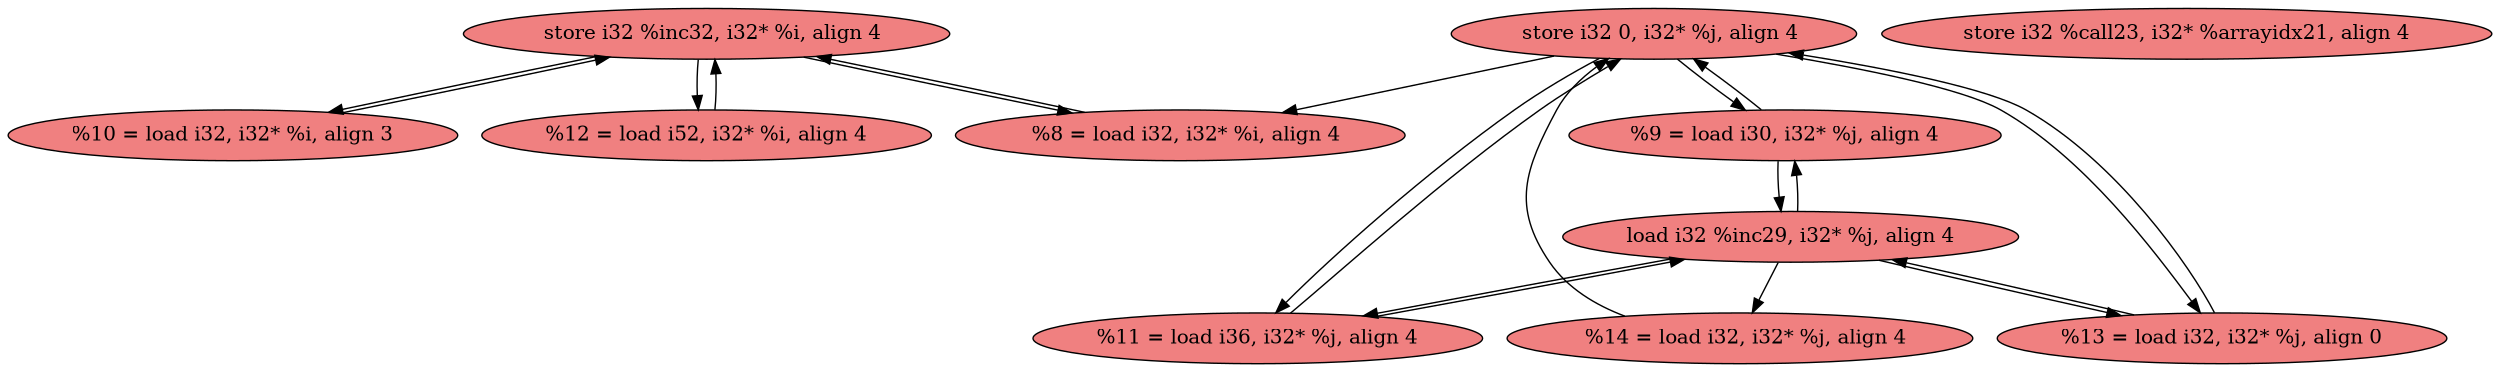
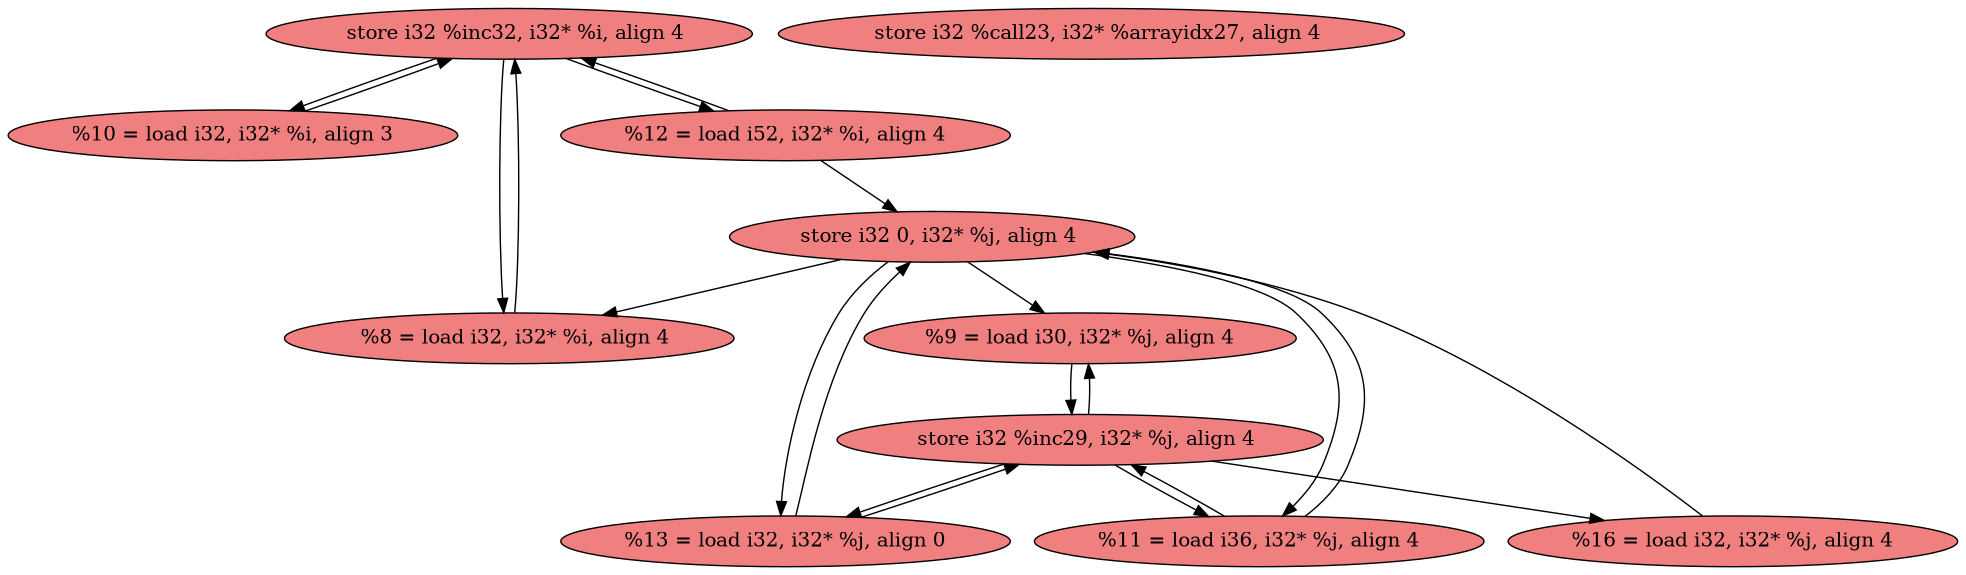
node "store i32 %call23, i32* %arrayidx21, align 4": label "store i32 %call23, i32* %arrayidx21, align 4" -> "store i32 %call23, i32* %arrayidx27, align 4"
edge "%9 = load i30, i32* %j, align 4" -> "store i32 0, i32* %j, align 4": now "%12 = load i52, i32* %i, align 4" -> "store i32 0, i32* %j, align 4"
node "load i32 %inc29, i32* %j, align 4": label "load i32 %inc29, i32* %j, align 4" -> "store i32 %inc29, i32* %j, align 4"
node "%14 = load i32, i32* %j, align 4": label "%14 = load i32, i32* %j, align 4" -> "%16 = load i32, i32* %j, align 4"
